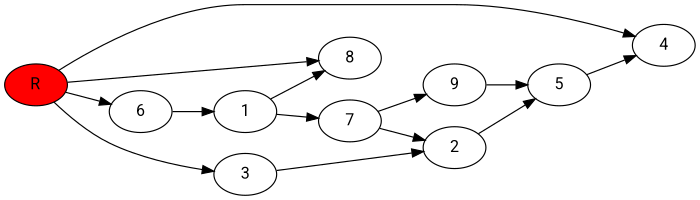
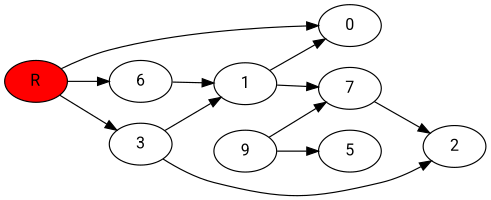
node "4": removed
node "8": label "8" -> "0"
edge "7" -> "9": reversed
edge "3" -> "1": added
edge "2" -> "5": removed
